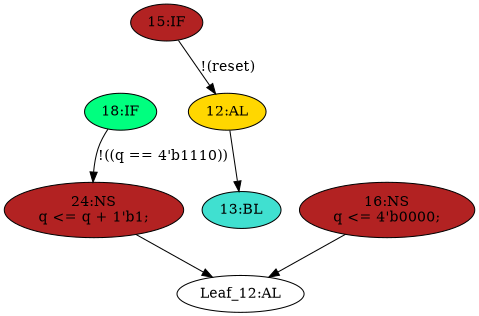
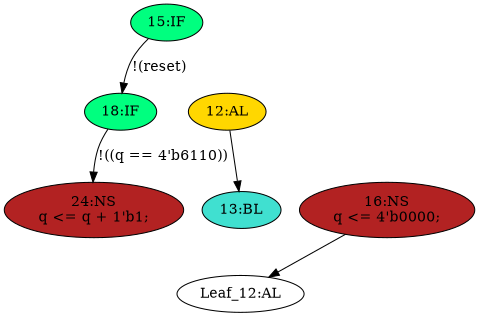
node "15:IF": fillcolor firebrick -> springgreen
edge "15:IF" -> "12:AL": now "15:IF" -> "18:IF"
edge "18:IF" -> "24:NS q <= q + 1'b1;": label "!((q == 4'b1110))" -> "!((q == 4'b6110))"
edge "24:NS q <= q + 1'b1;" -> "Leaf_12:AL": removed
